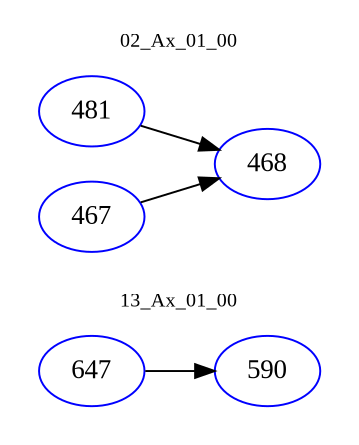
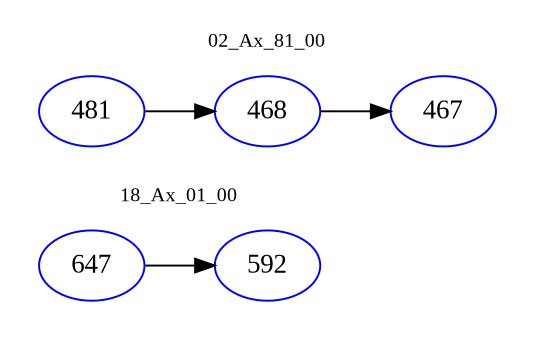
cluster "02_Ax_01_00": label "02_Ax_01_00" -> "02_Ax_81_00"
edge "467" -> "468": reversed
cluster "13_Ax_01_00": label "13_Ax_01_00" -> "18_Ax_01_00"
node "590": label "590" -> "592"
